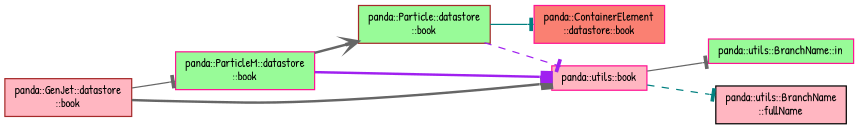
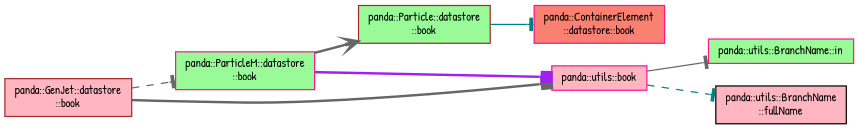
edge "panda::Particle::datastore ::book" -> "panda::utils::book": removed
edge "panda::GenJet::datastore ::book" -> "panda::ParticleM::datastore ::book": style solid -> dashed
